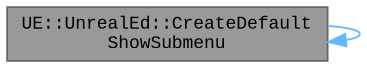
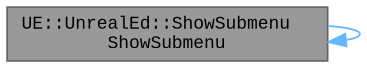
node "UE::UnrealEd::CreateDefault ShowSubmenu": label "UE::UnrealEd::CreateDefault ShowSubmenu" -> "UE::UnrealEd::ShowSubmenu ShowSubmenu"
